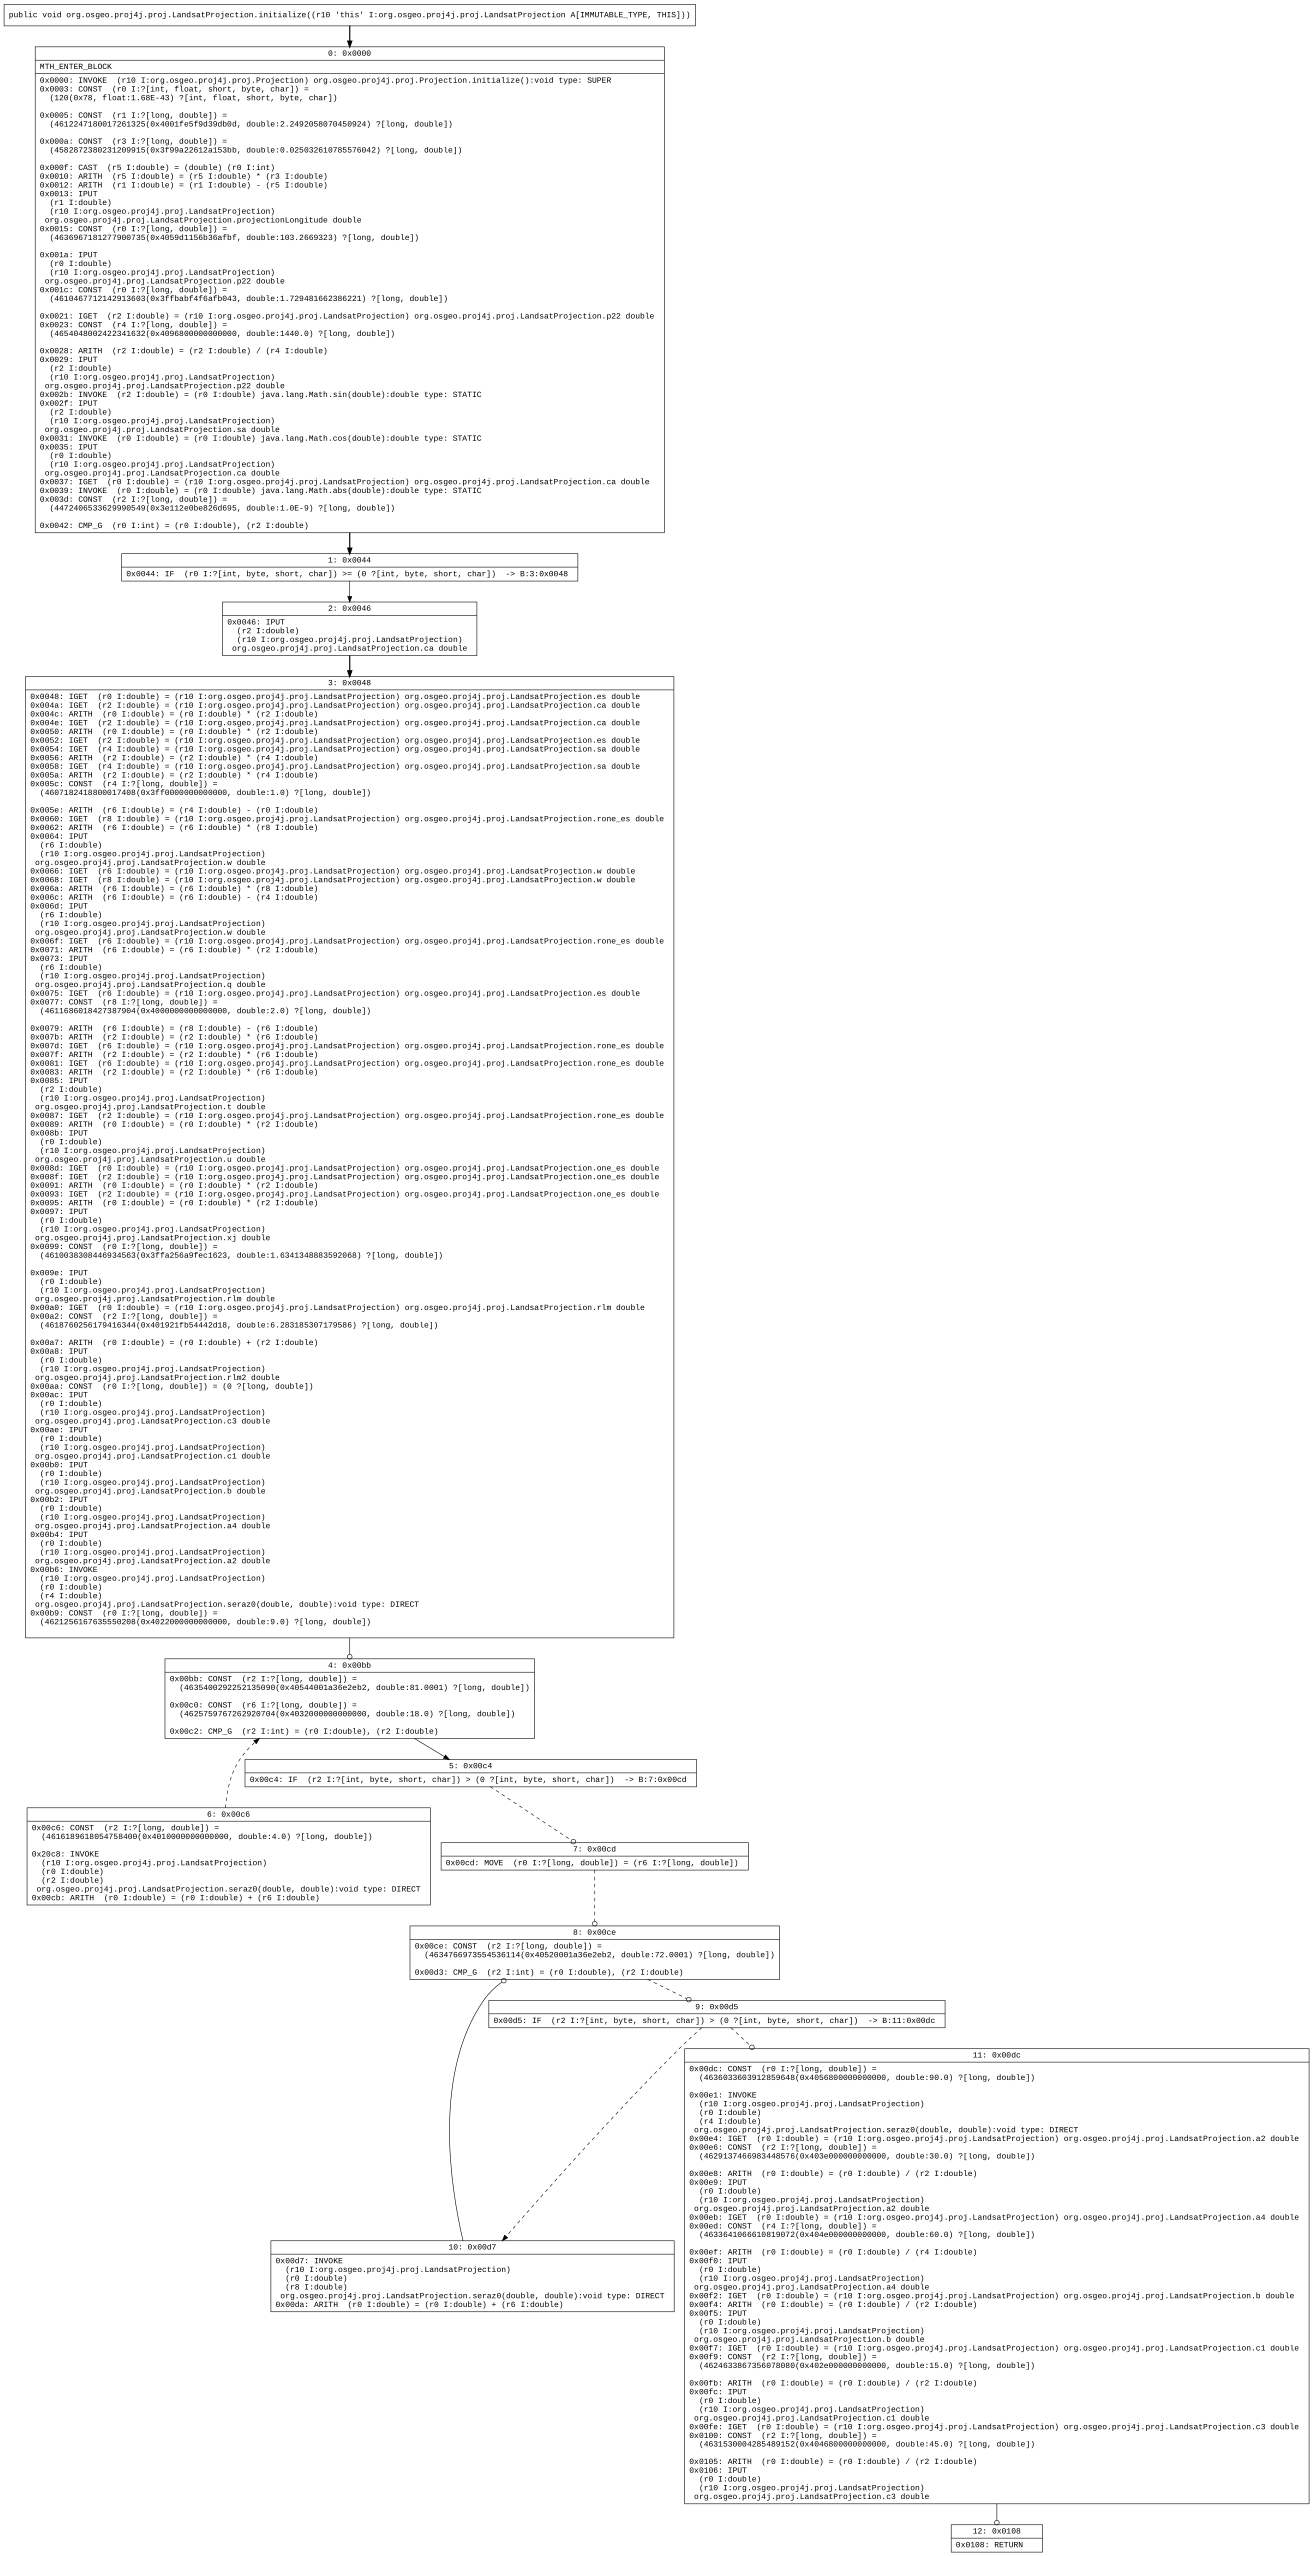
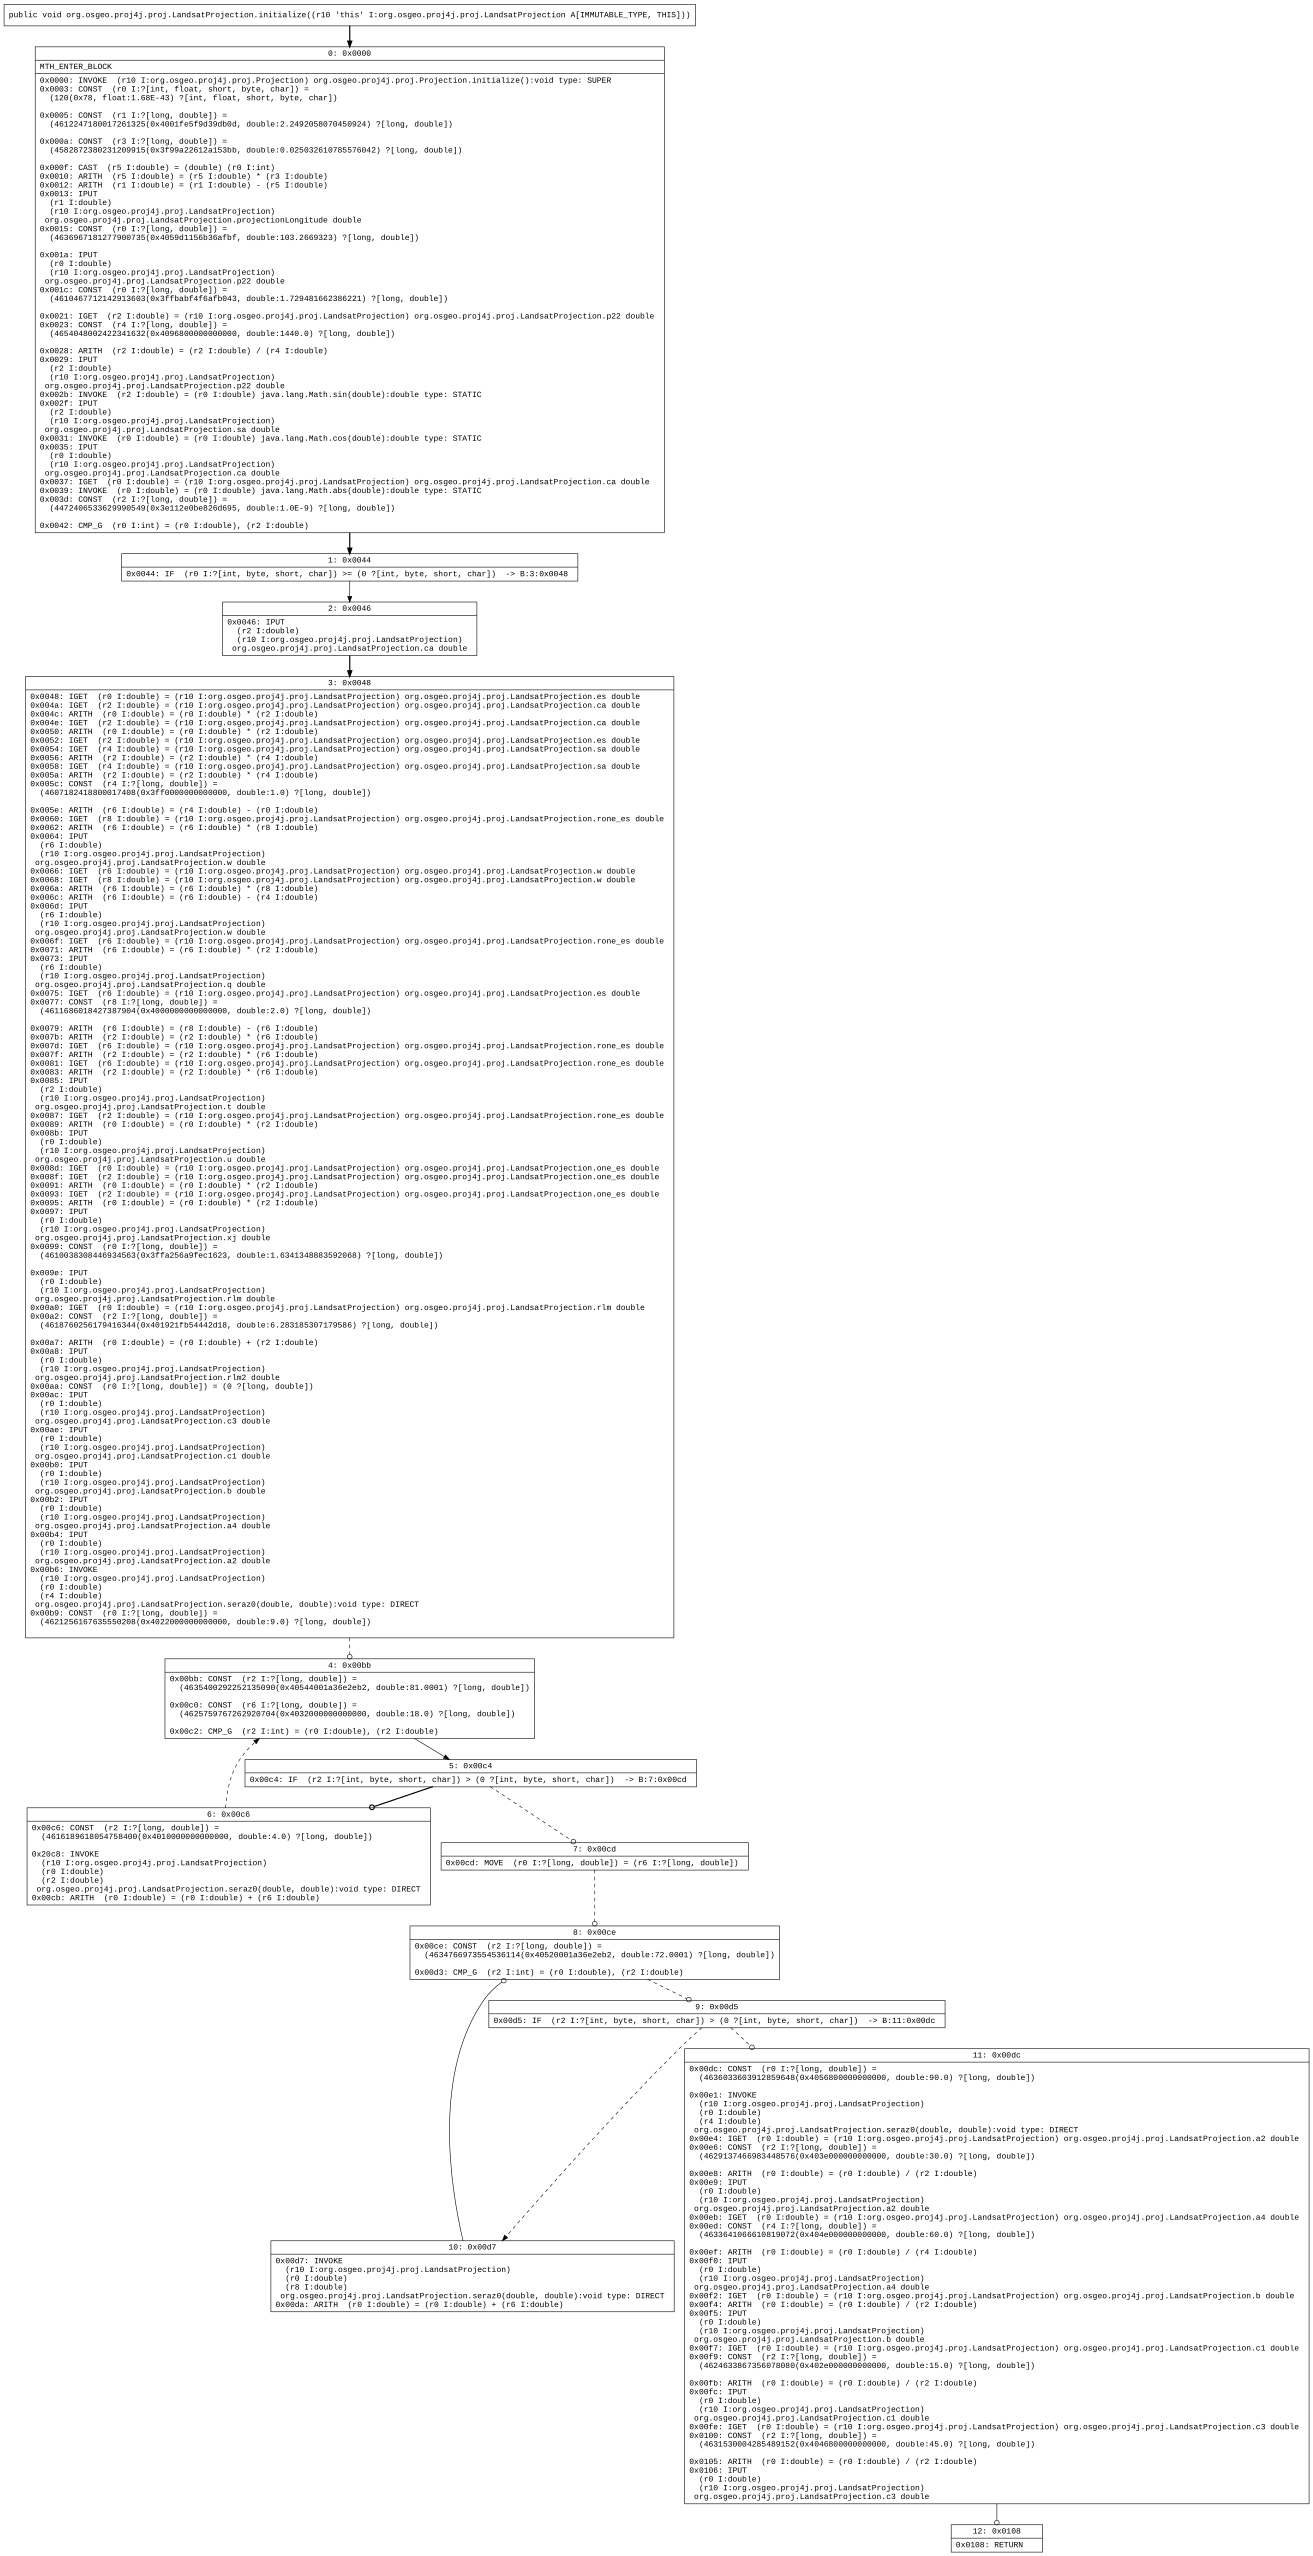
edge "3: 0x0048" -> "4: 0x00bb": style solid -> dashed
edge "5: 0x00c4" -> "6: 0x00c6": added
